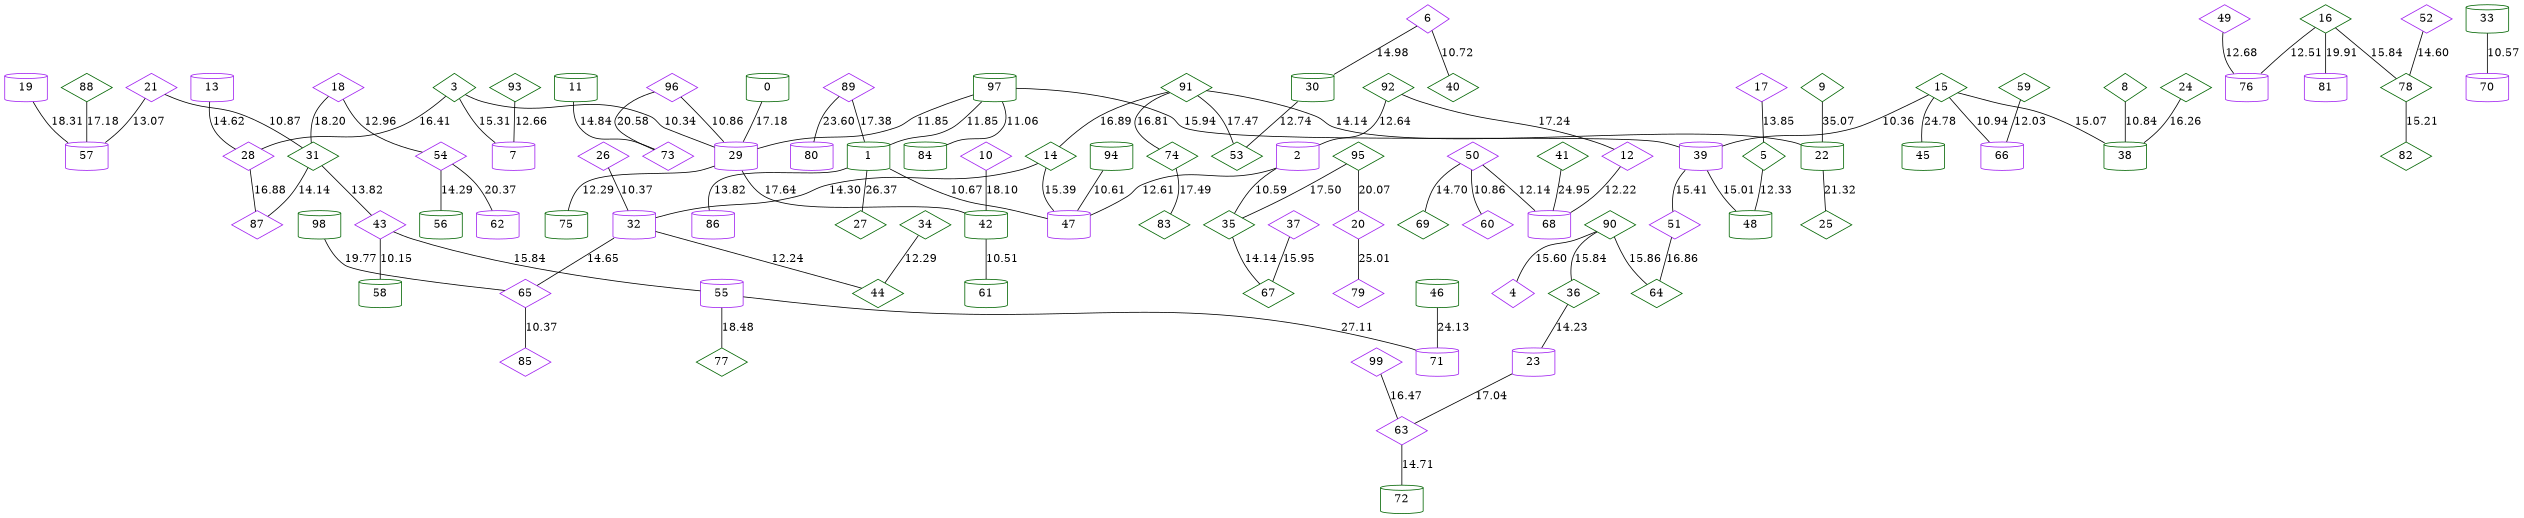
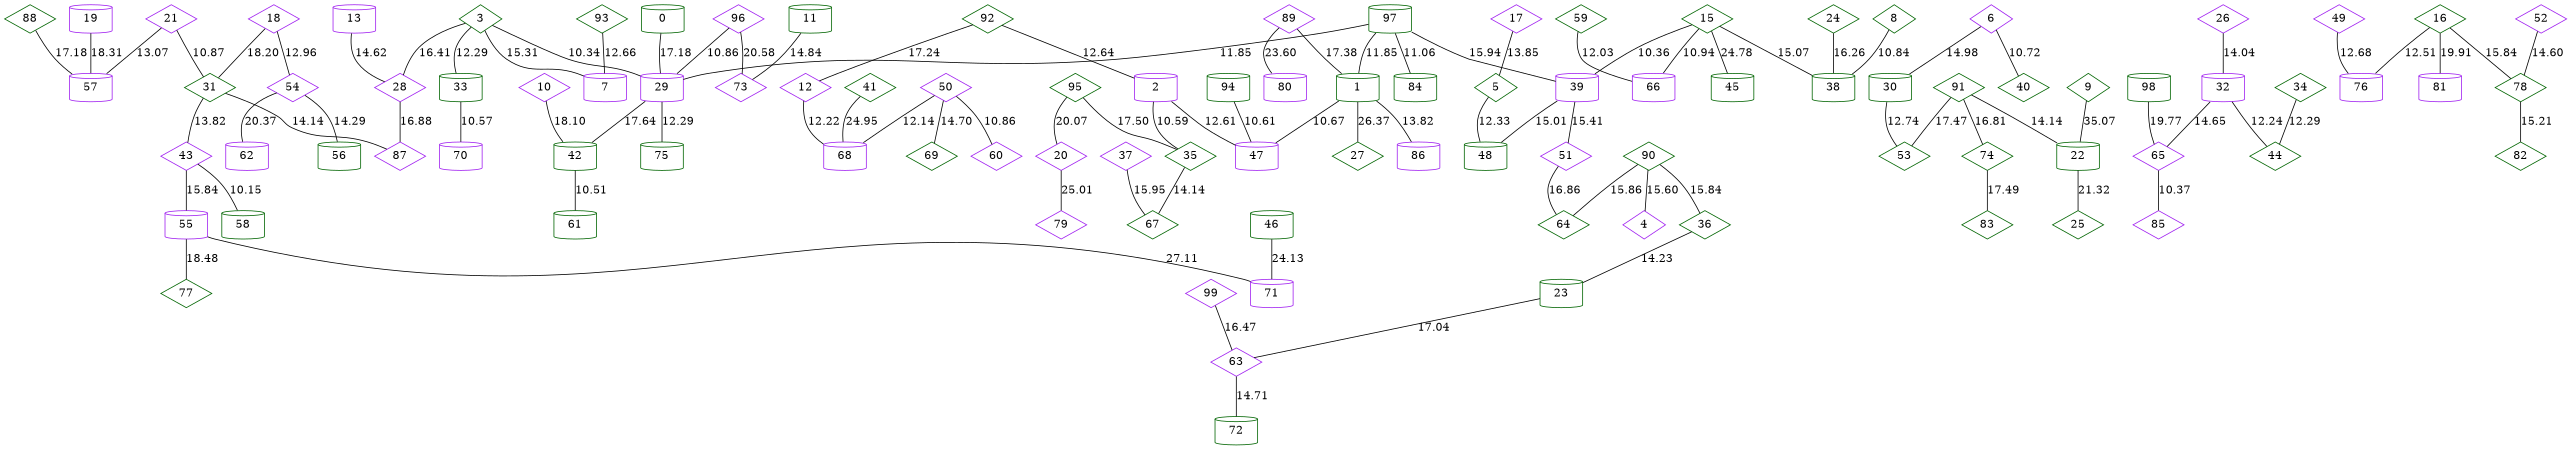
edge "3" -- "33": added, label "12.29"
node "14": removed
edge "26" -- "32": label "10.37" -> "14.04"
node "23": color purple -> darkgreen
